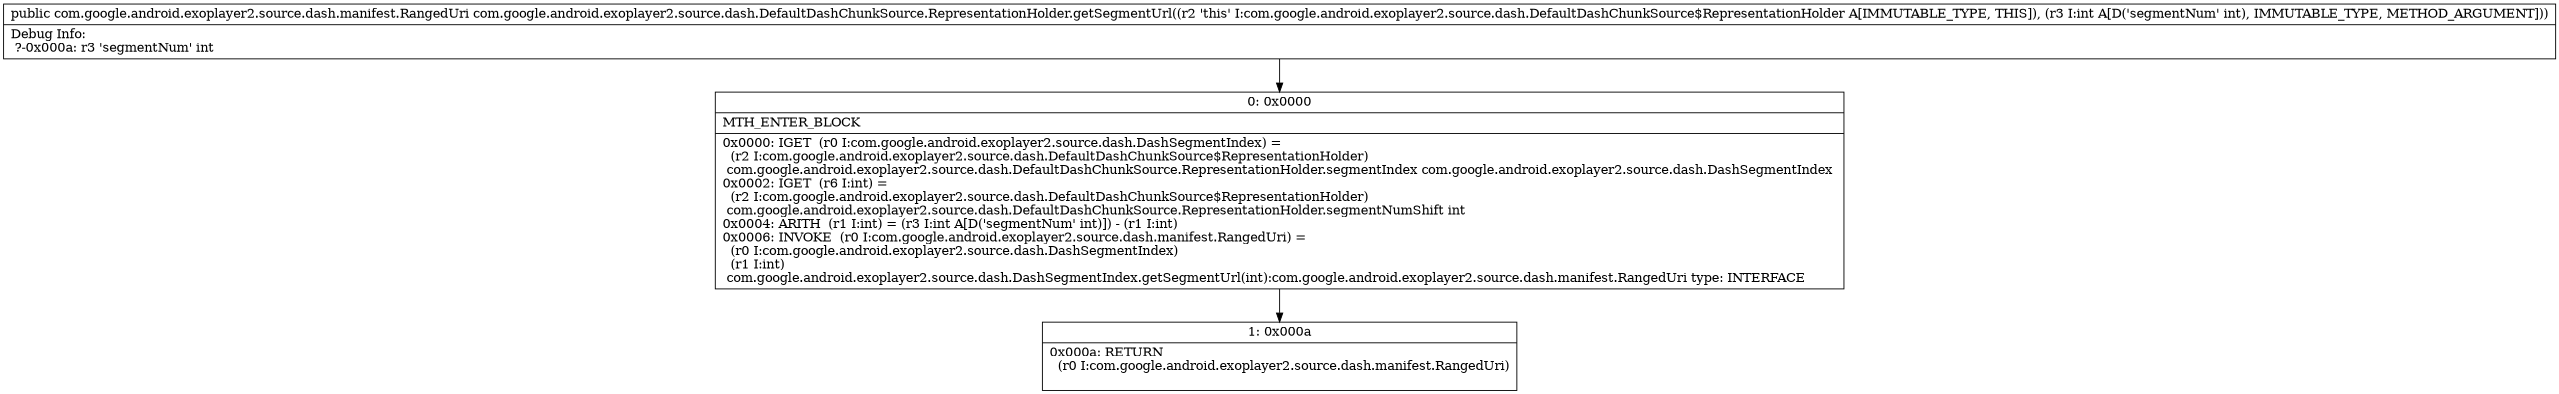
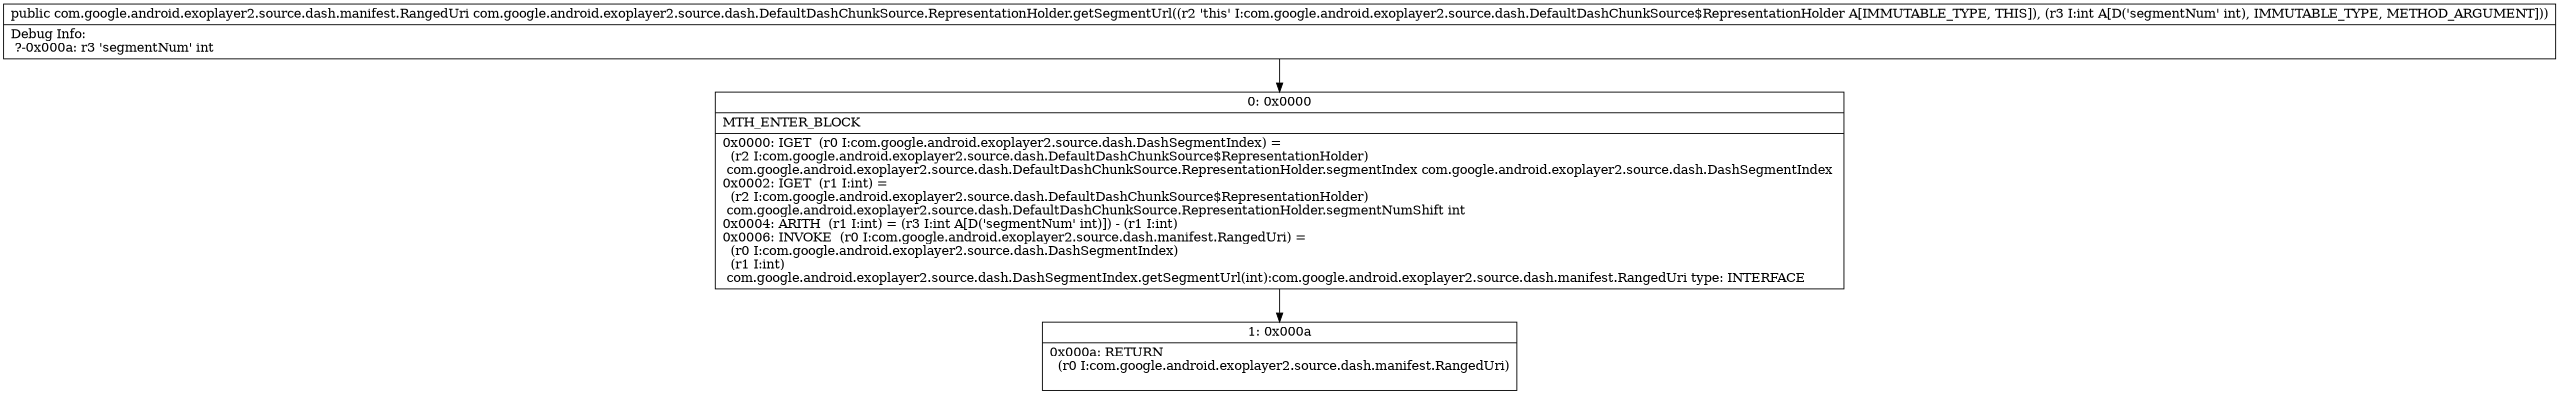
node "0: 0x0000": text "0x0002: IGET  (r6 I:int) =" -> "0x0002: IGET  (r1 I:int) ="
